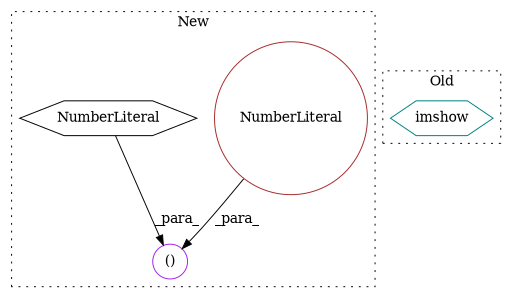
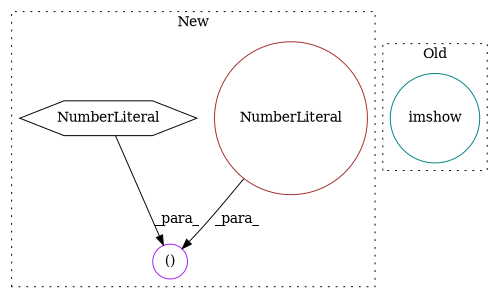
node "imshow": shape hexagon -> circle
